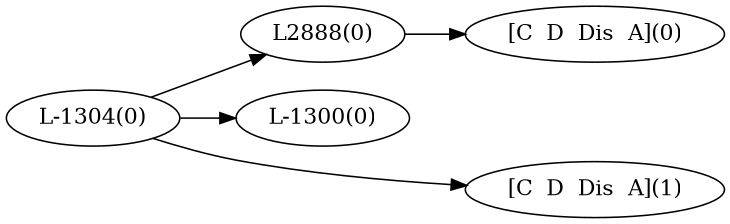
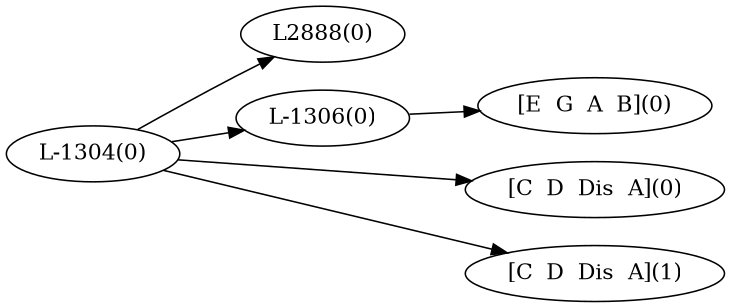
edge "L2888(0)" -> "[C  D  Dis  A](0)": now "L-1304(0)" -> "[C  D  Dis  A](0)"
node "[E  G  A  B](0)": added
node "L-1300(0)": label "L-1300(0)" -> "L-1306(0)"
